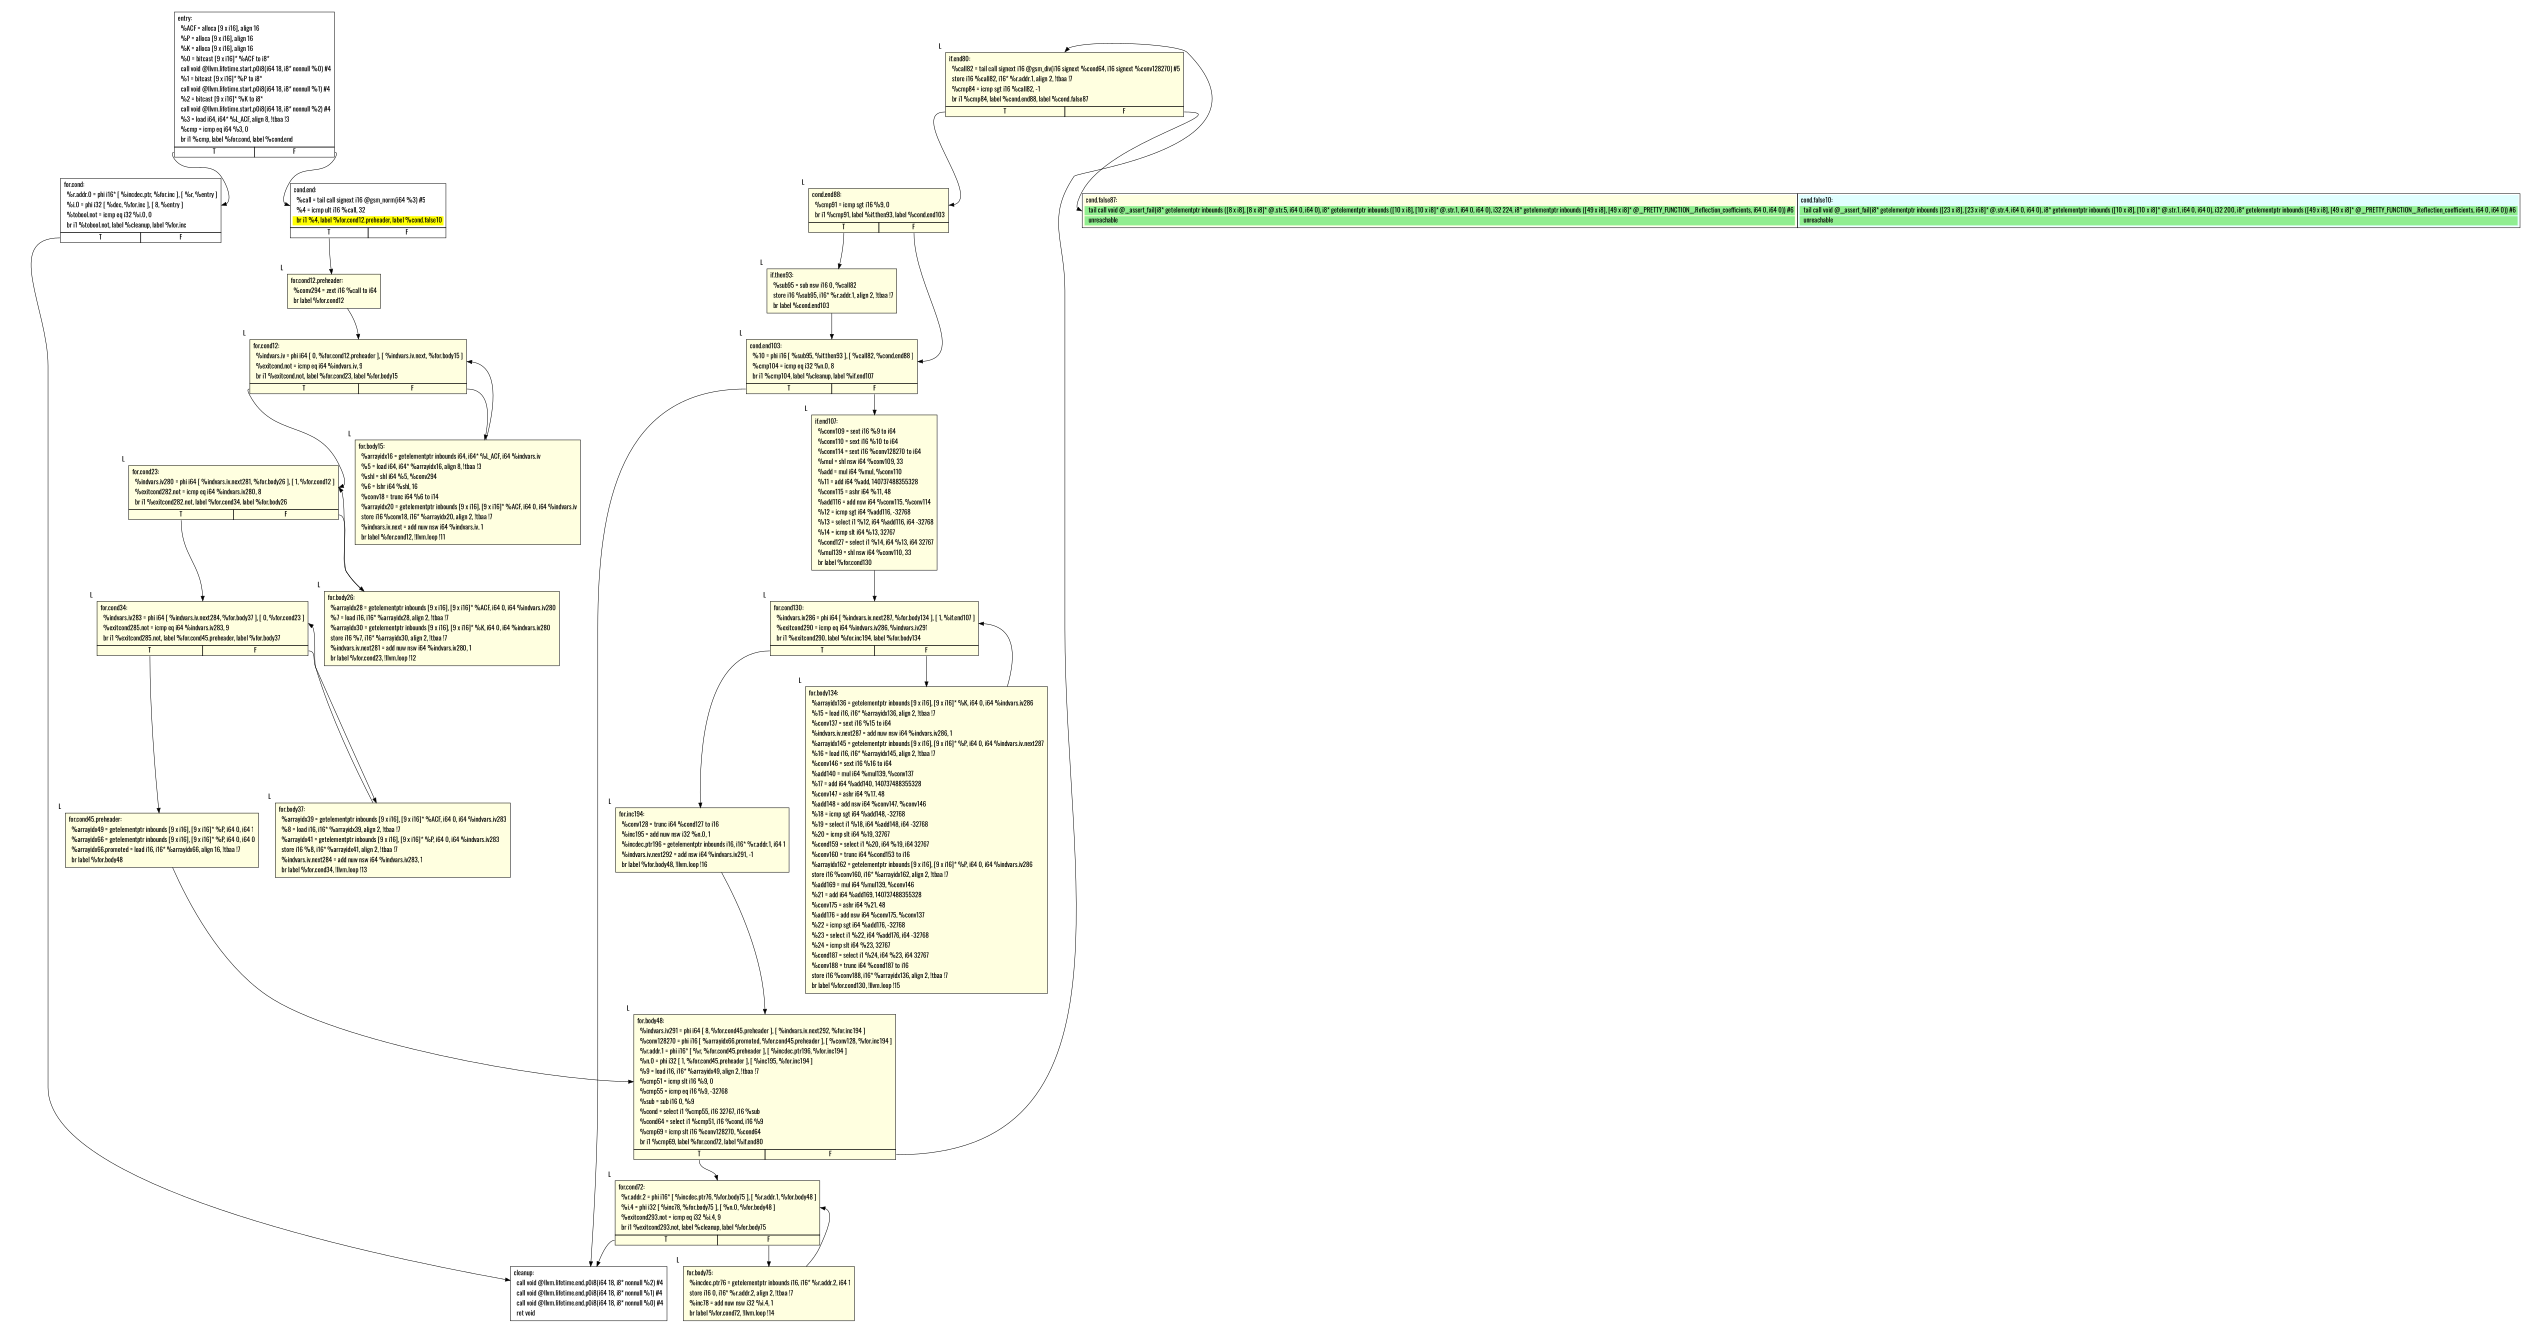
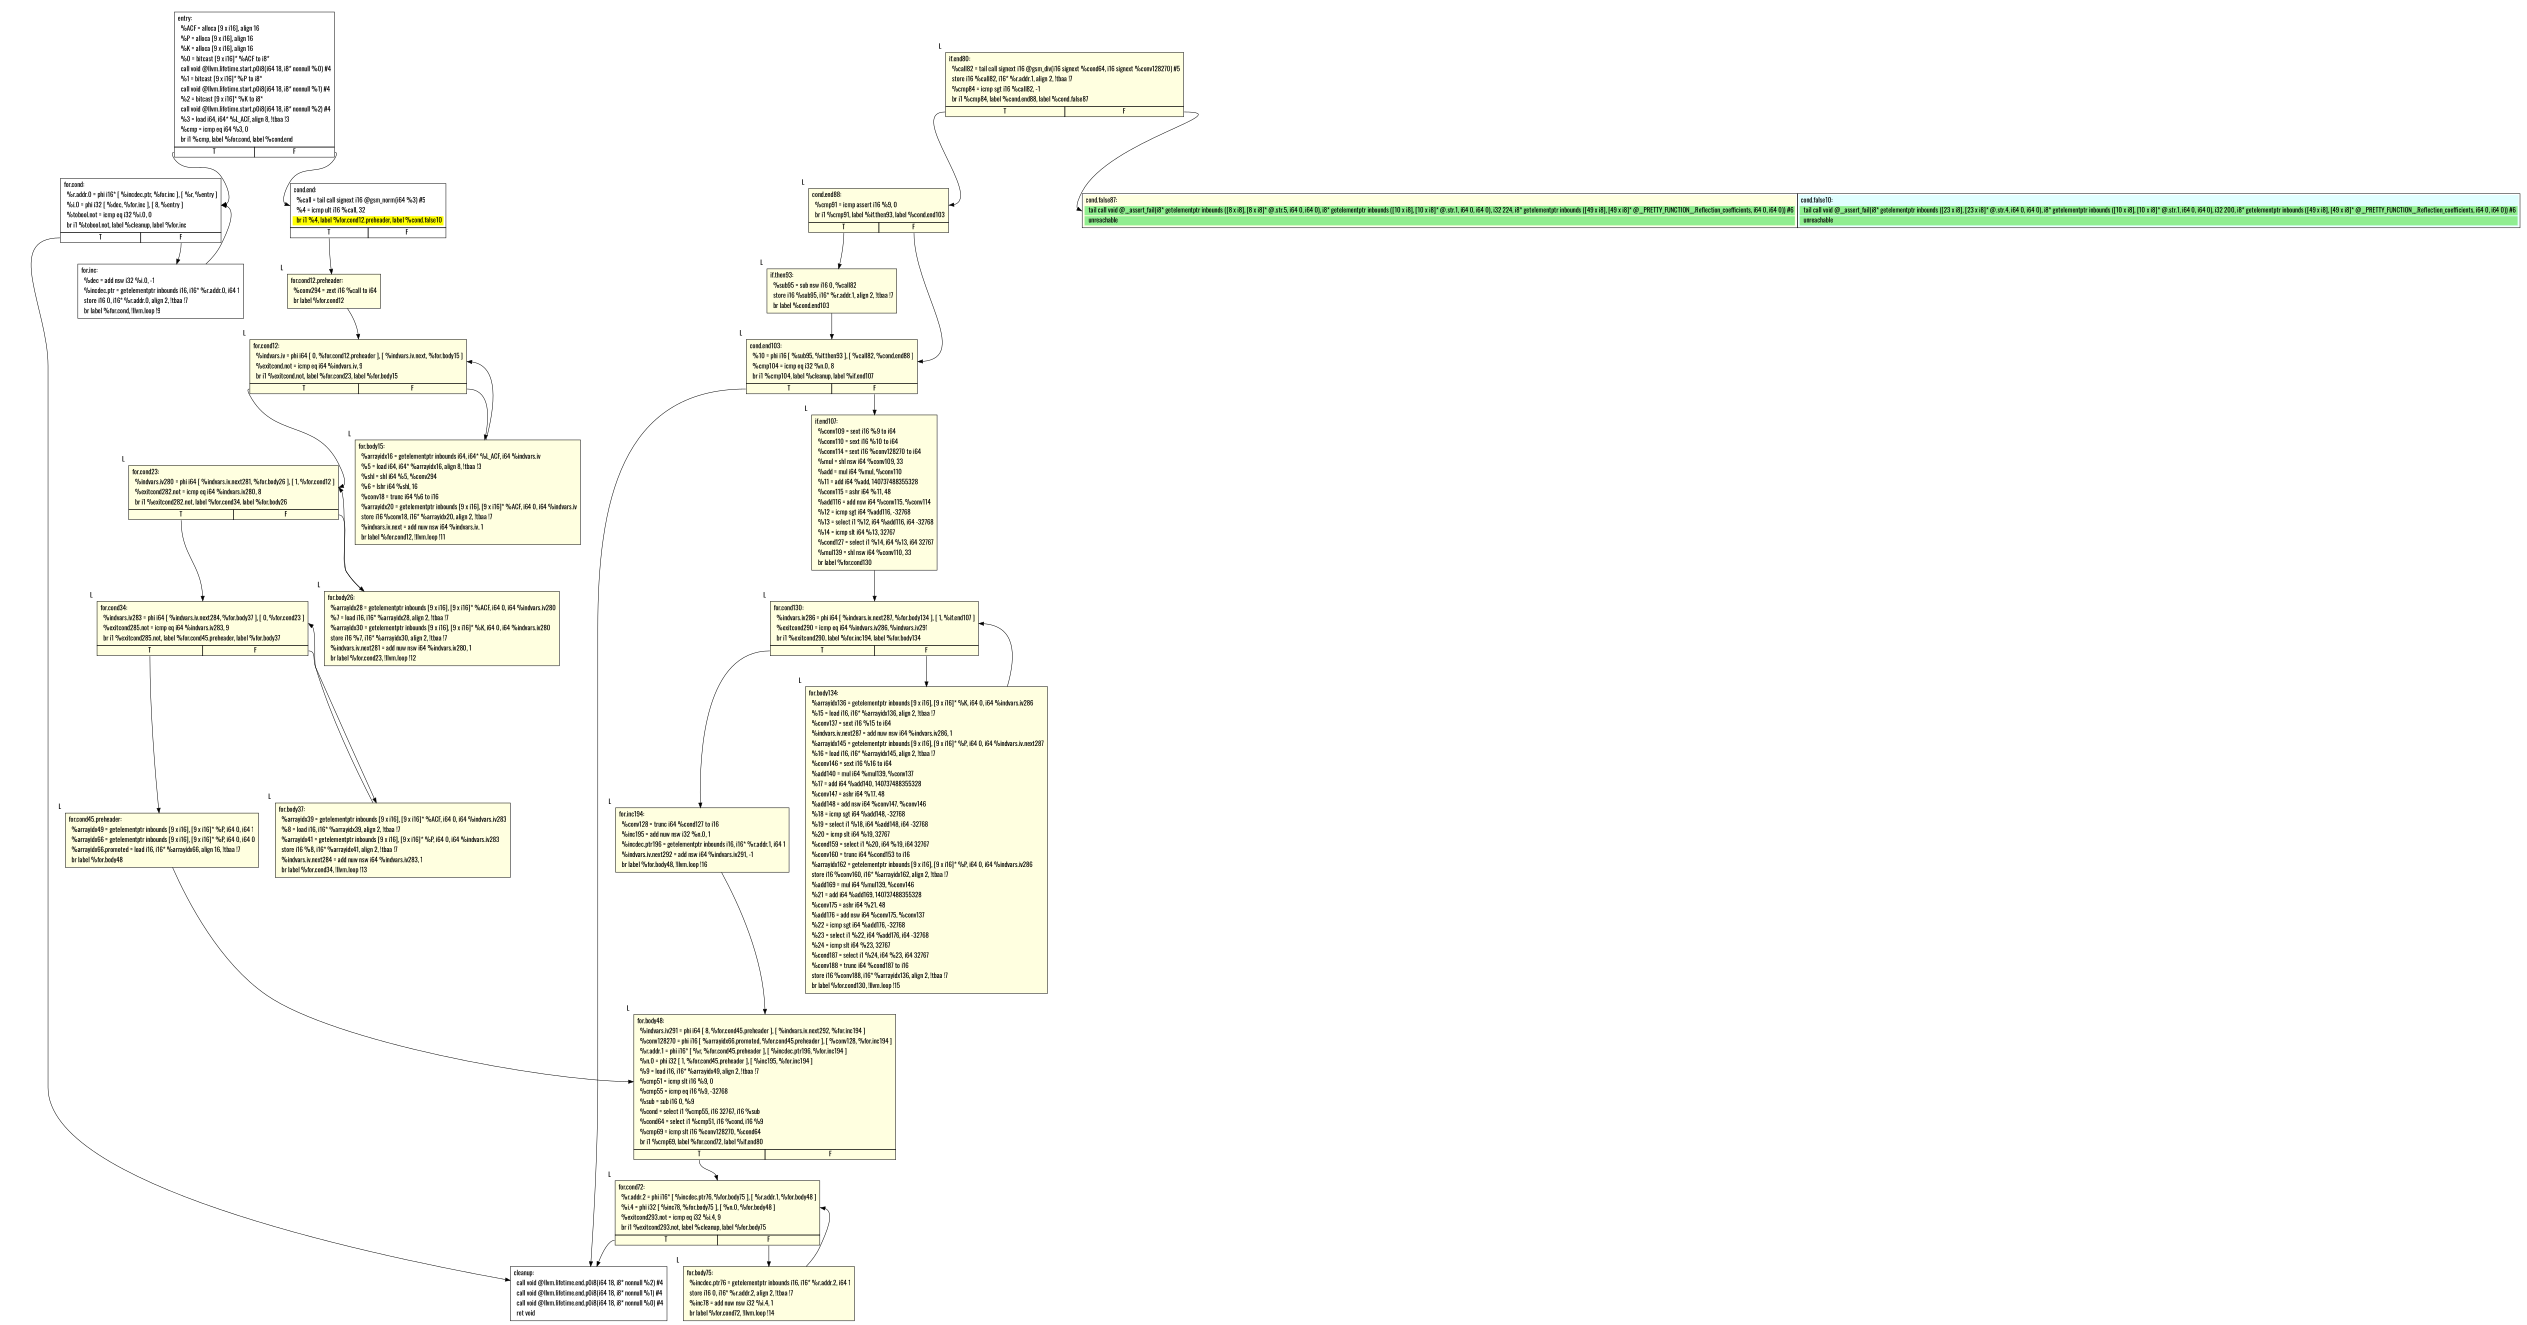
node "cond.end88:": text "%cmp91 = icmp sgt i16 %9, 0" -> "%cmp91 = icmp assert i16 %9, 0"
node "for.inc:": added
node "for.body15:": text "%conv18 = trunc i64 %6 to i14" -> "%conv18 = trunc i64 %6 to i16"
edge "for.body48:" -> "if.end80:": removed
